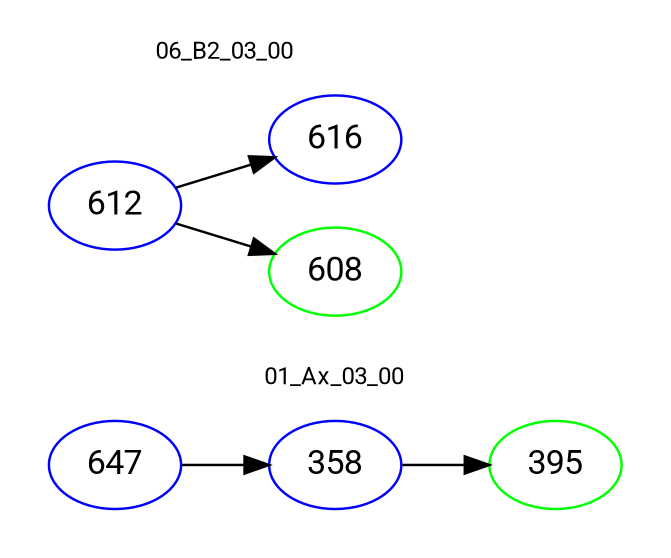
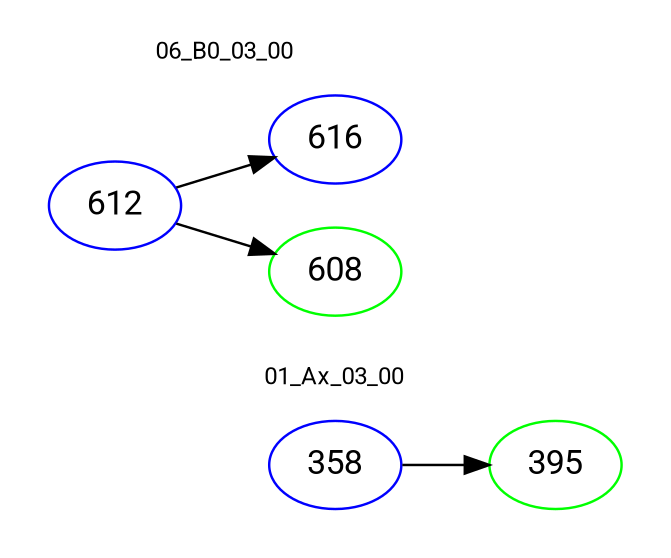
cluster "06_B2_03_00": label "06_B2_03_00" -> "06_B0_03_00"
node "647": removed
